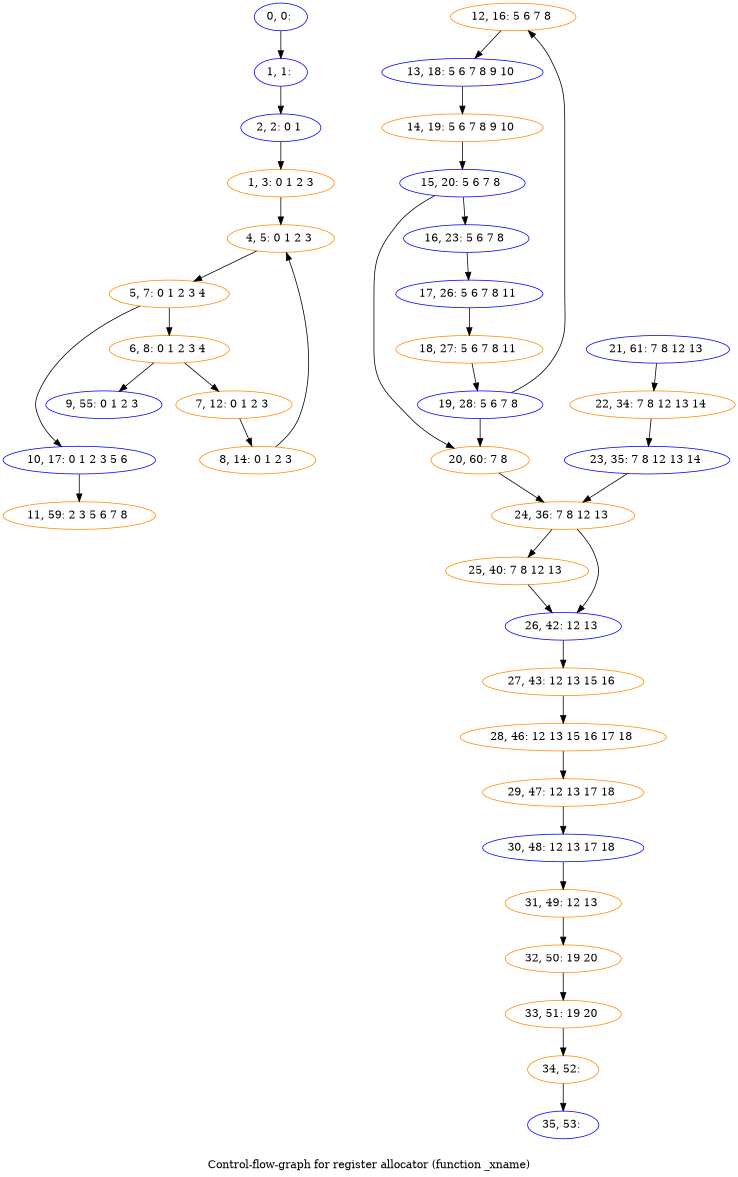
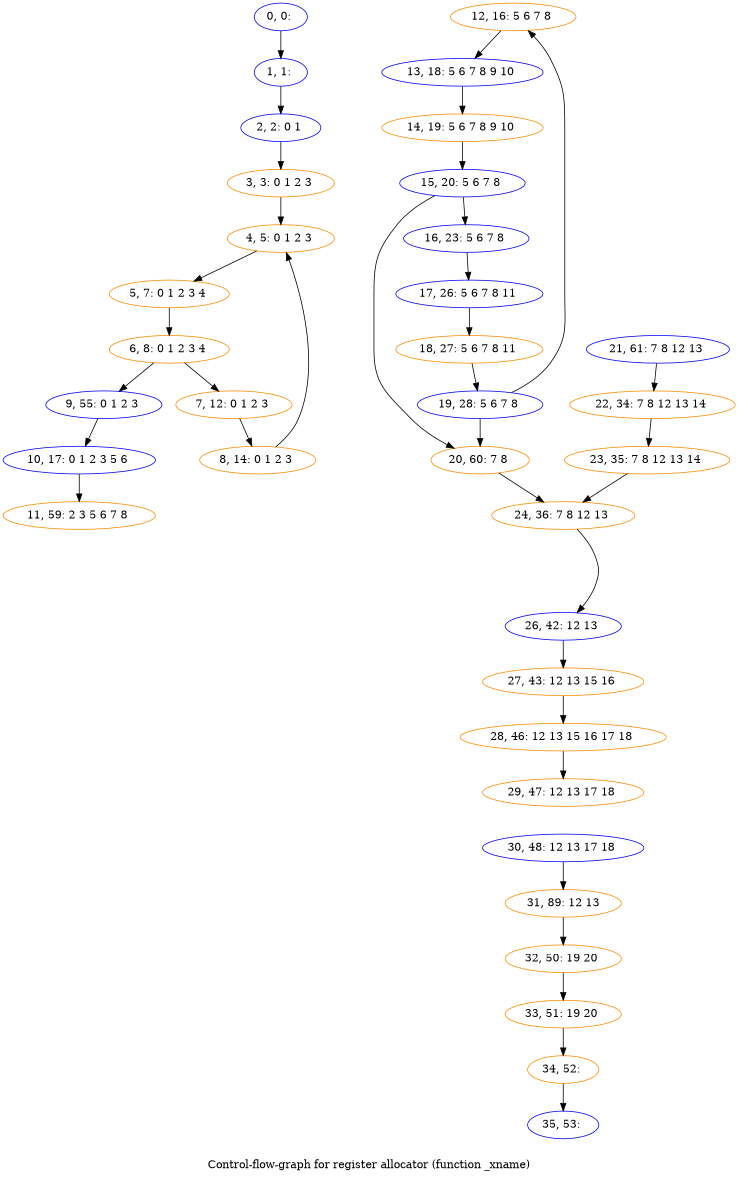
node "1, 3: 0 1 2 3": label "1, 3: 0 1 2 3" -> "3, 3: 0 1 2 3"
edge "5, 7: 0 1 2 3 4" -> "10, 17: 0 1 2 3 5 6": now "9, 55: 0 1 2 3" -> "10, 17: 0 1 2 3 5 6"
node "23, 35: 7 8 12 13 14": color blue -> darkorange
node "25, 40: 7 8 12 13": removed
edge "29, 47: 12 13 17 18" -> "30, 48: 12 13 17 18": removed
node "31, 49: 12 13": label "31, 49: 12 13" -> "31, 89: 12 13"
